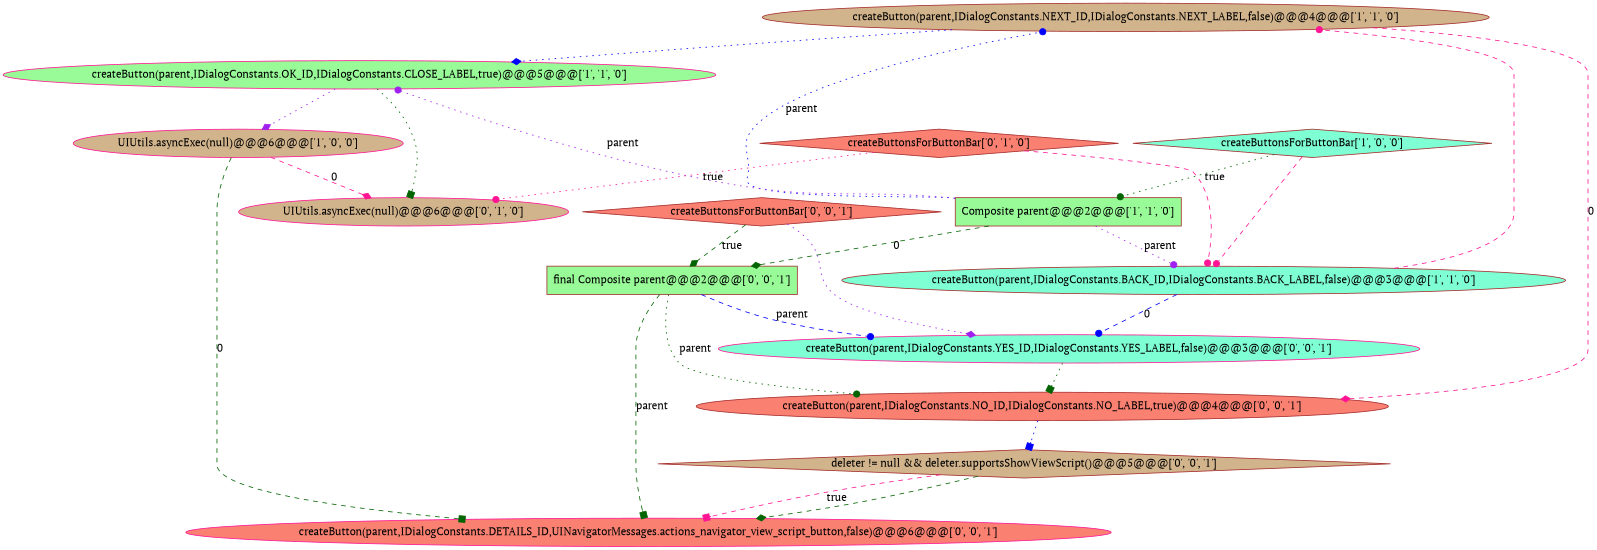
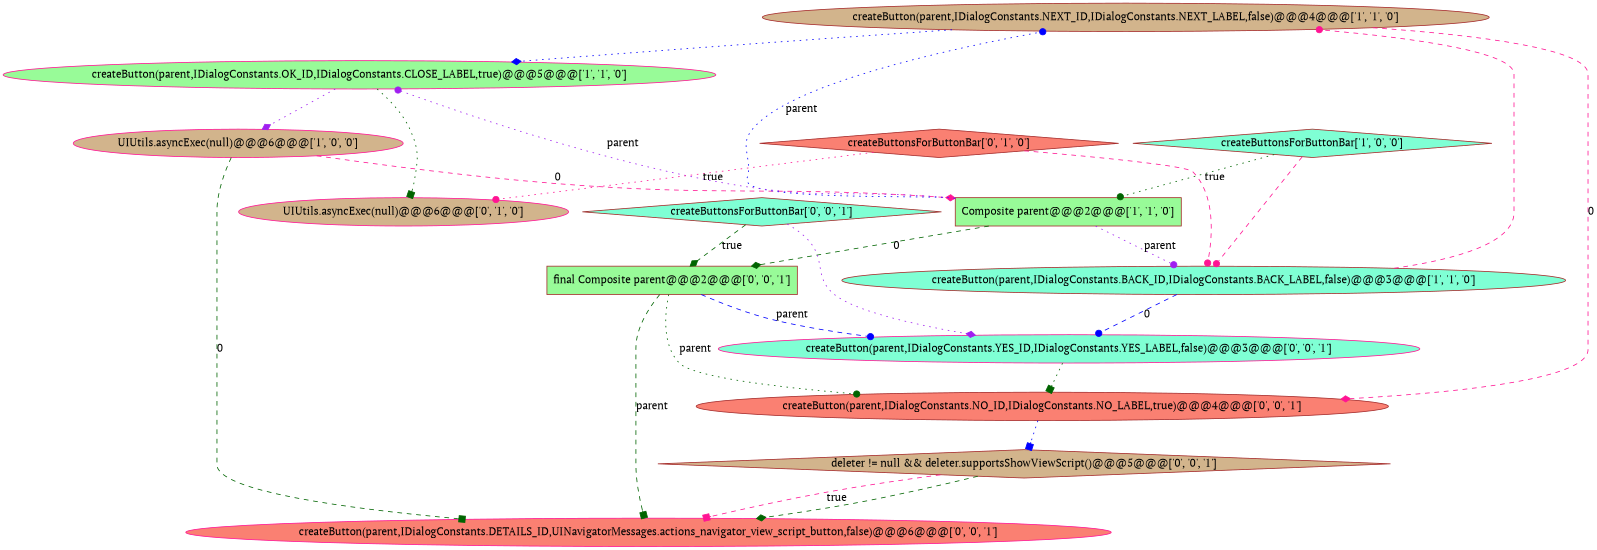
edge "UIUtils.asyncExec(null)@@@6@@@['1', '0', '0']" -> "UIUtils.asyncExec(null)@@@6@@@['0', '1', '0']": now "UIUtils.asyncExec(null)@@@6@@@['1', '0', '0']" -> "Composite parent@@@2@@@['1', '1', '0']"
node "createButtonsForButtonBar['0', '0', '1']": fillcolor salmon -> aquamarine
